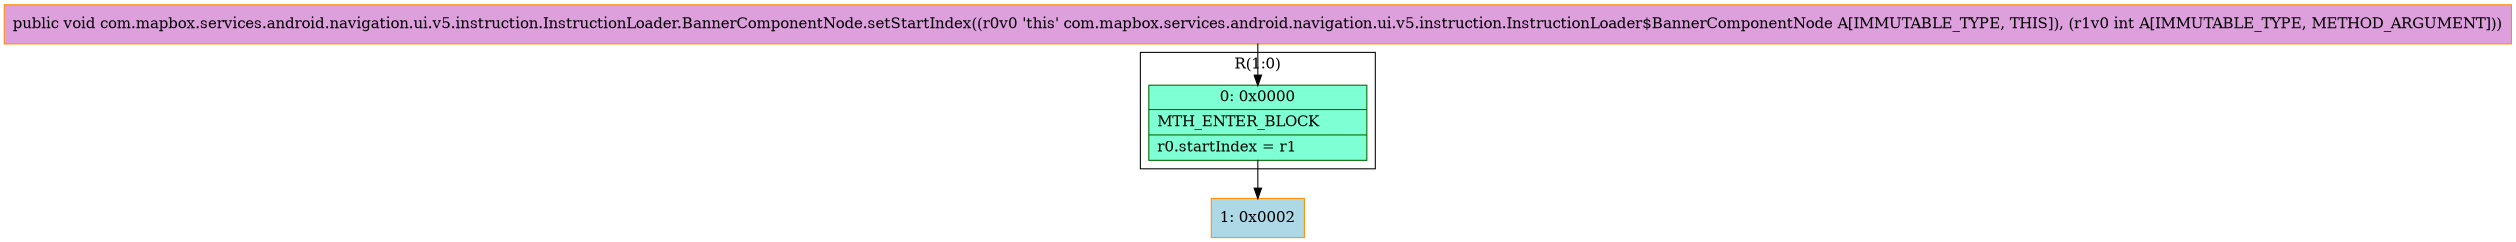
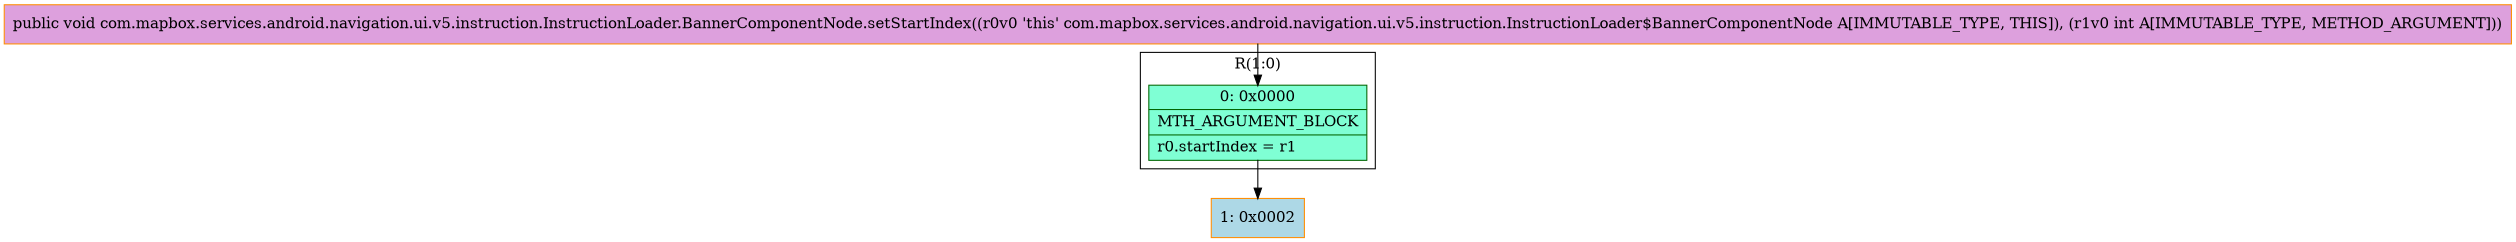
node "0: 0x0000": text "MTH_ENTER_BLOCK" -> "MTH_ARGUMENT_BLOCK"
